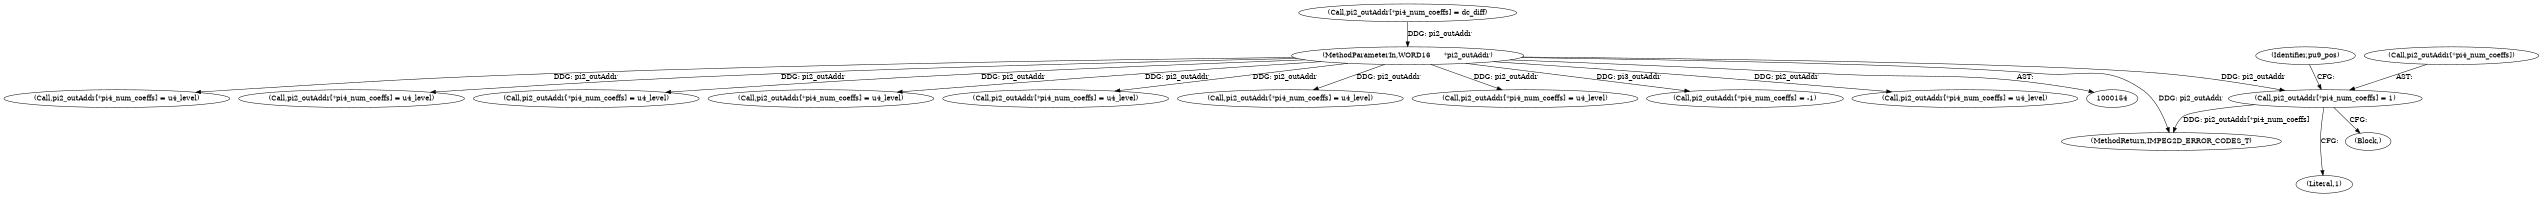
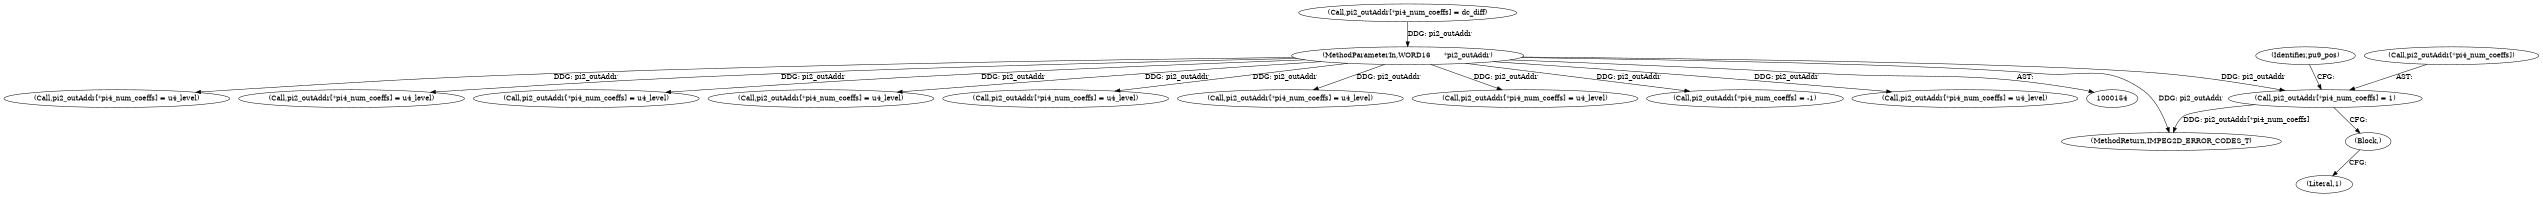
edge "(MethodParameterIn,WORD16      *pi2_outAddr)" -> "(Call,pi2_outAddr[*pi4_num_coeffs] = -1)": label "DDG: pi3_outAddr" -> "DDG: pi2_outAddr"
edge "(Call,pi2_outAddr[*pi4_num_coeffs] = 1)" -> "(Literal,1)": now "(Block,)" -> "(Literal,1)"
